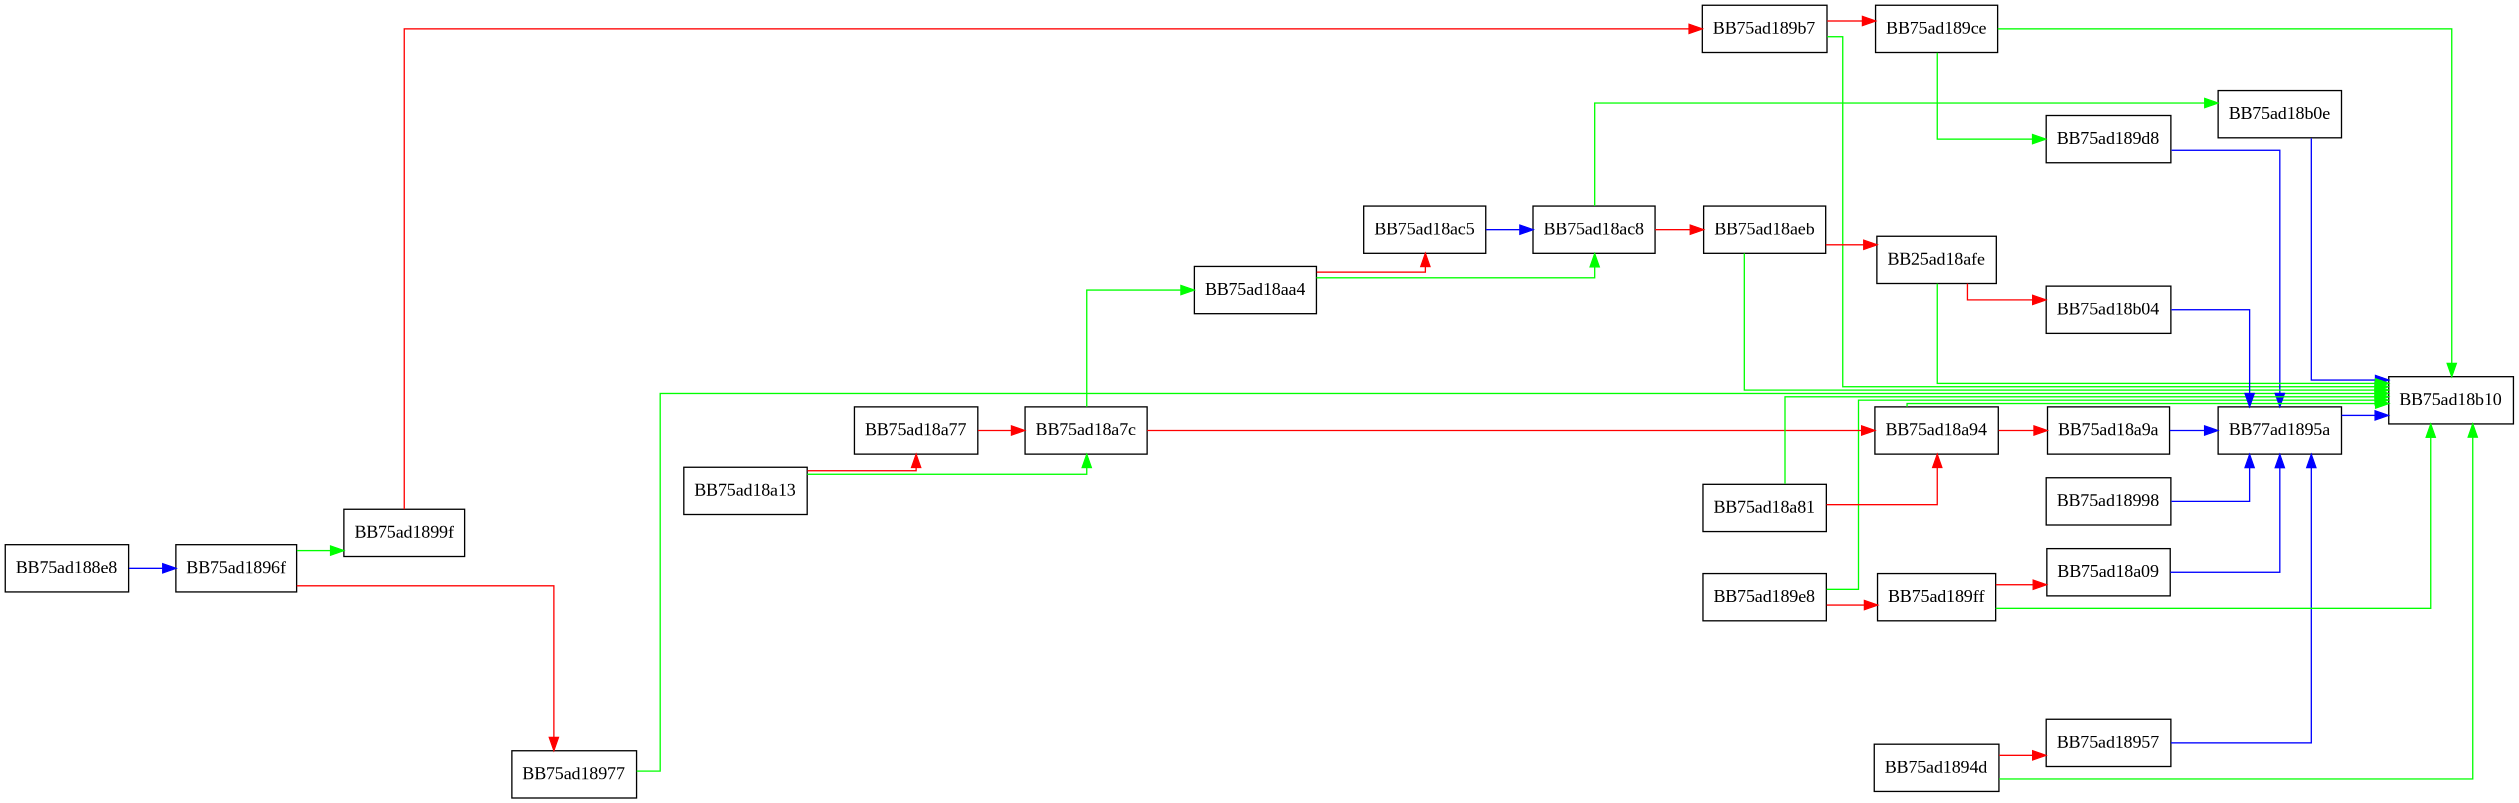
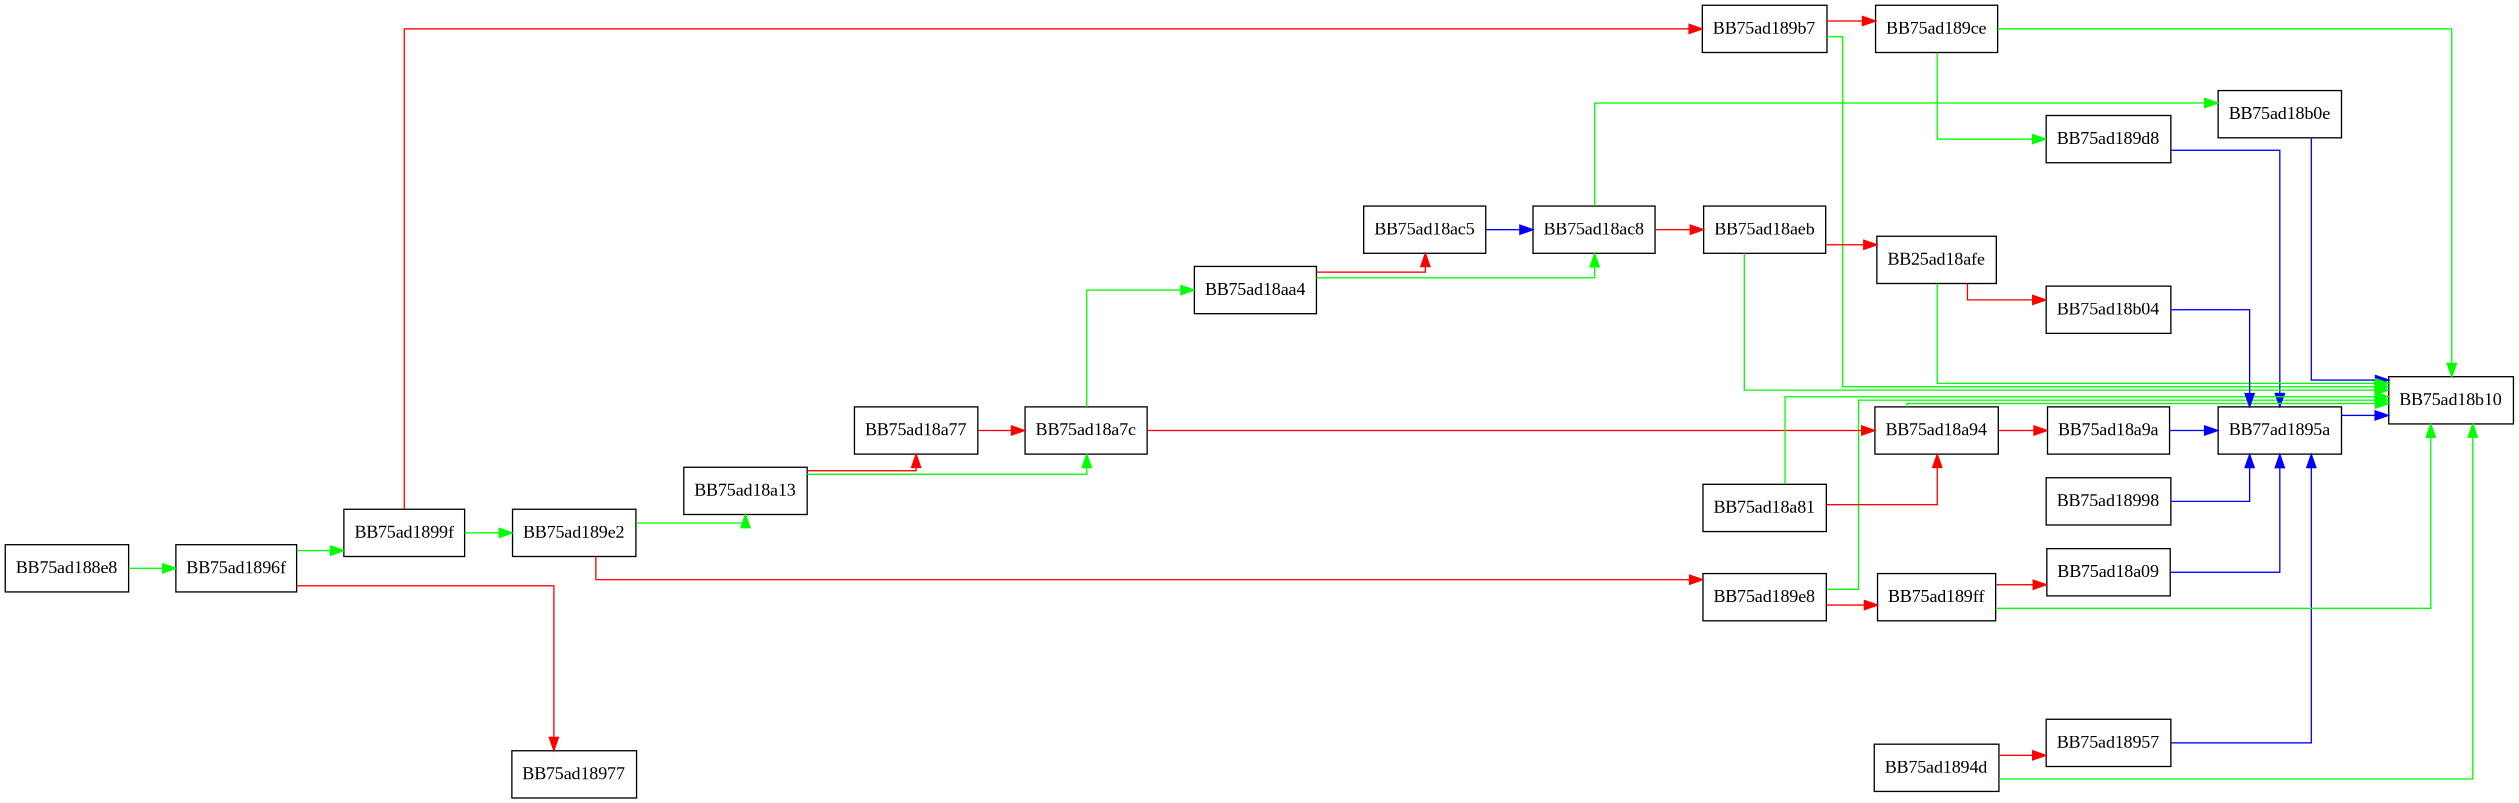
edge "BB75ad18977" -> "BB75ad18b10": removed
node "BB75ad189e2": added
edge "BB75ad188e8" -> "BB75ad1896f": color blue -> green
